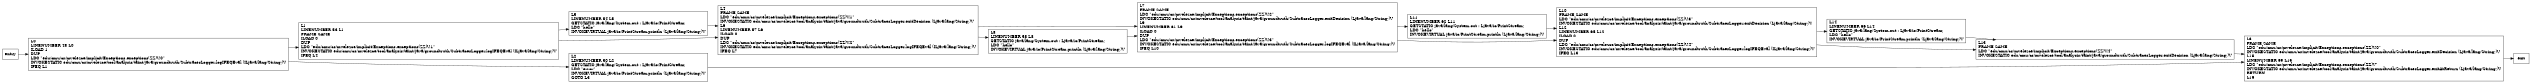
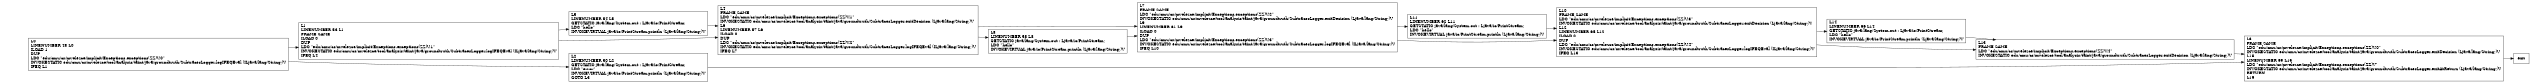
node "entry": removed
